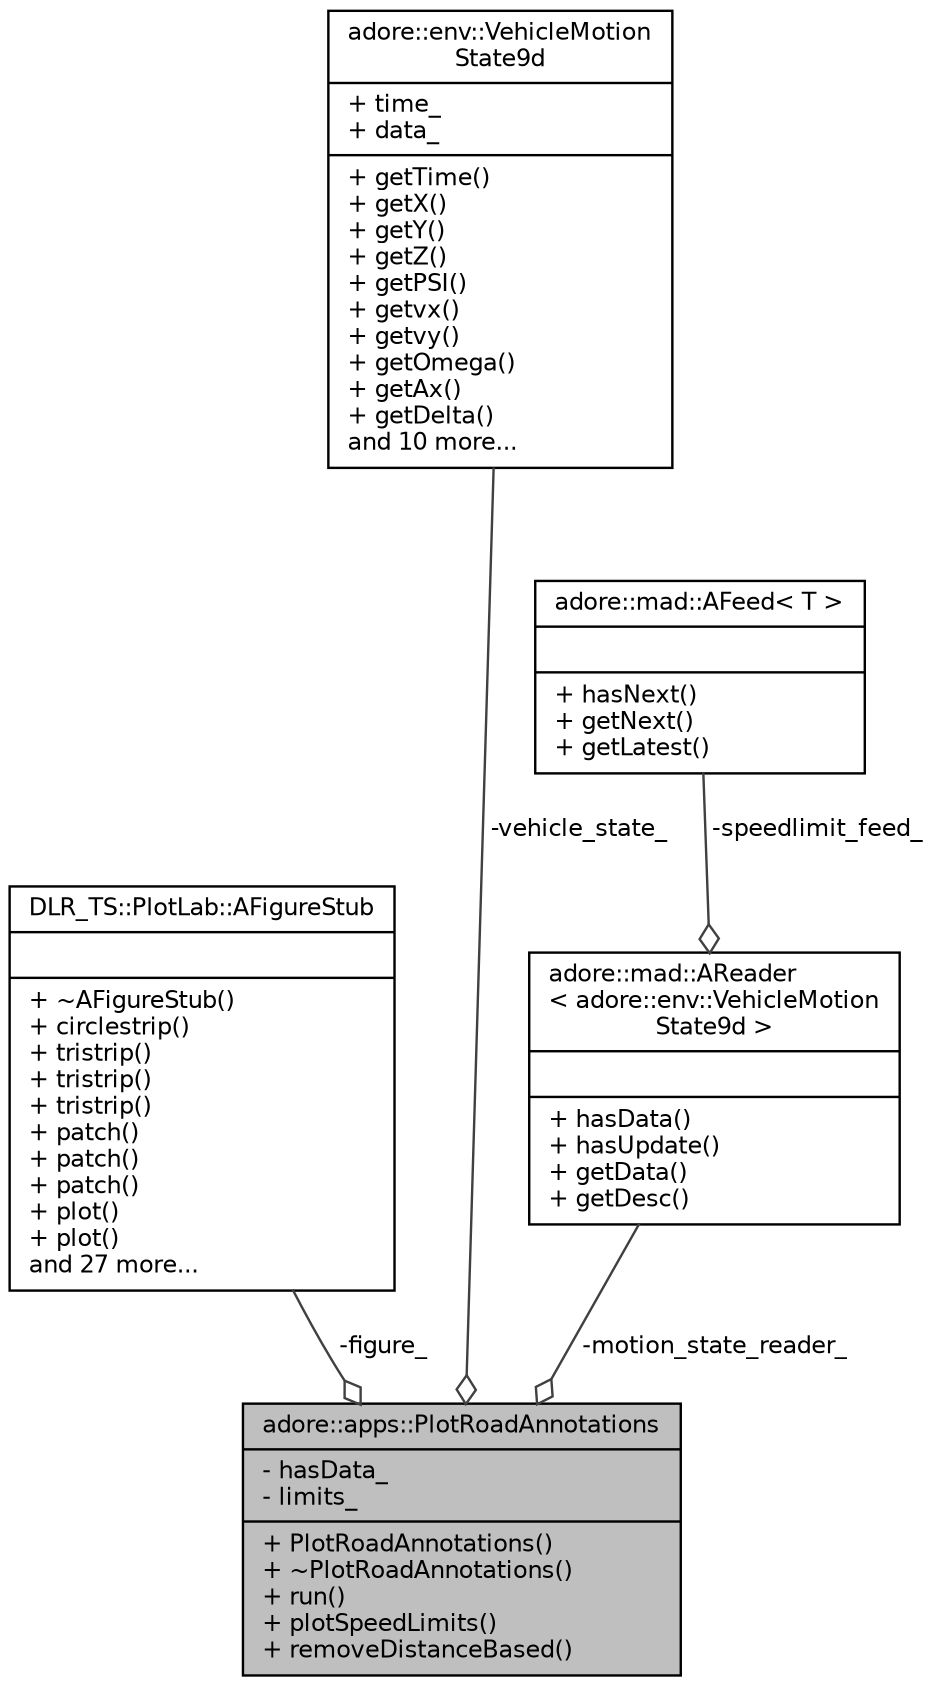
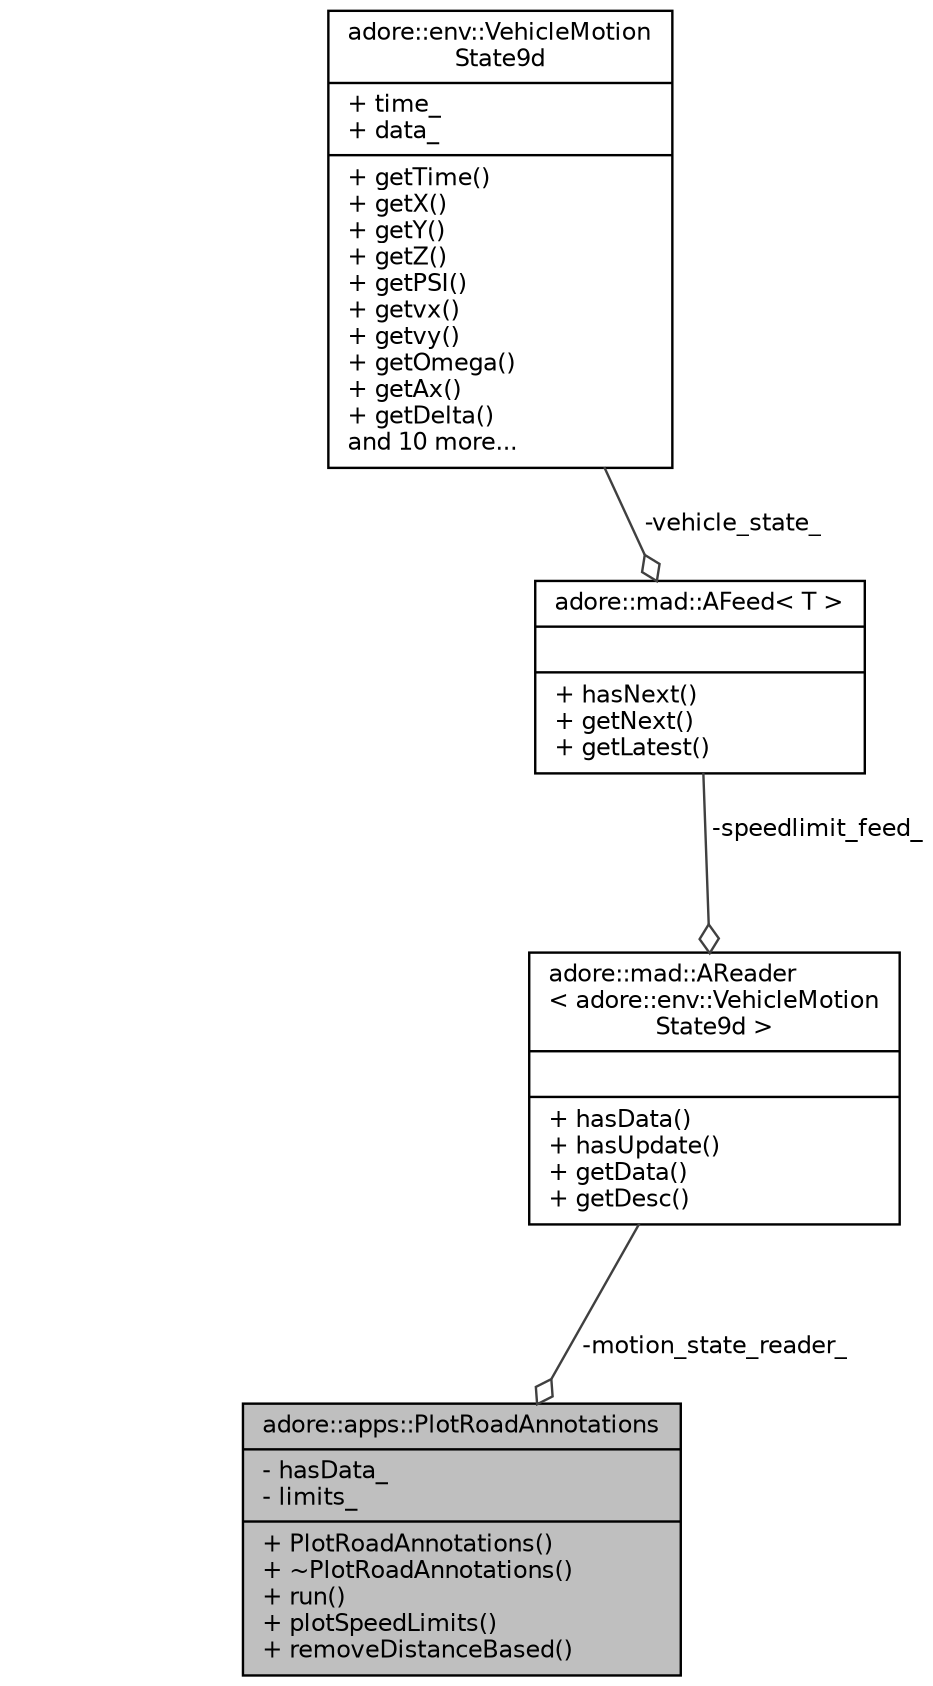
edge "adore::env::VehicleMotion" -> "adore::apps::PlotRoadAnnotations": now "adore::env::VehicleMotion" -> "adore::mad::AFeed< T >"
node "DLR_TS::PlotLab::AFigureStub": removed
